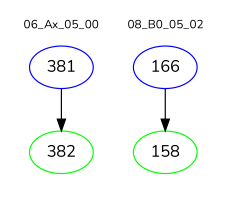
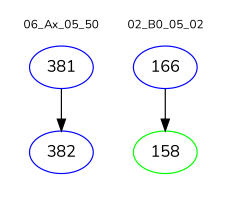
cluster "06_Ax_05_00": label "06_Ax_05_00" -> "06_Ax_05_50"
cluster "08_B0_05_02": label "08_B0_05_02" -> "02_B0_05_02"
node "382": color green -> blue
